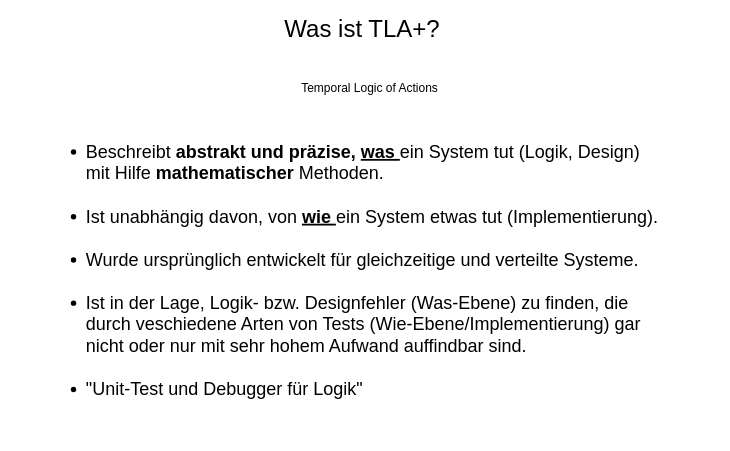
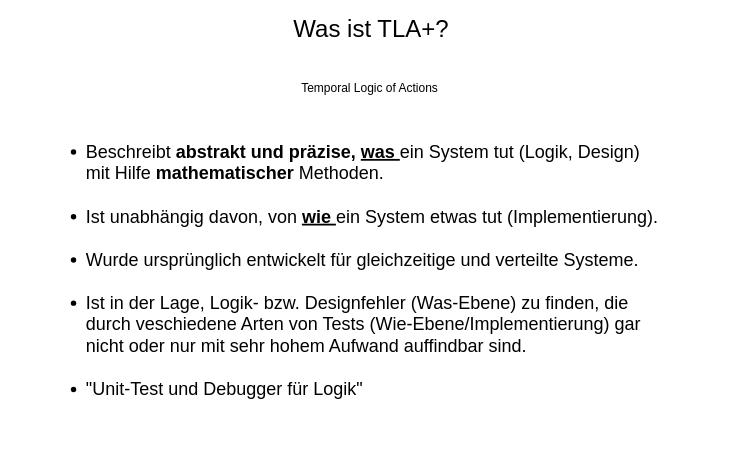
node "Was ist TLA+?": moved (362, 29) -> (371, 29)
